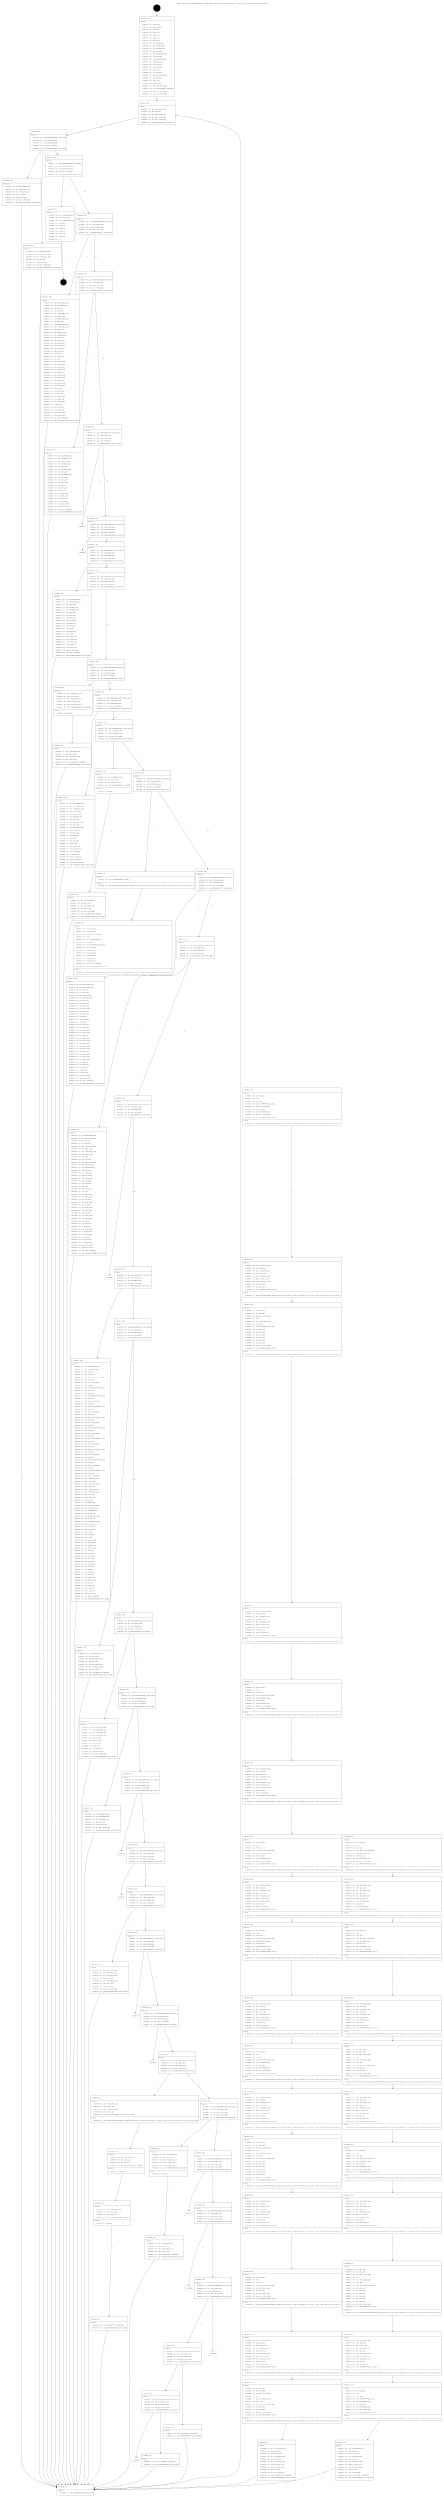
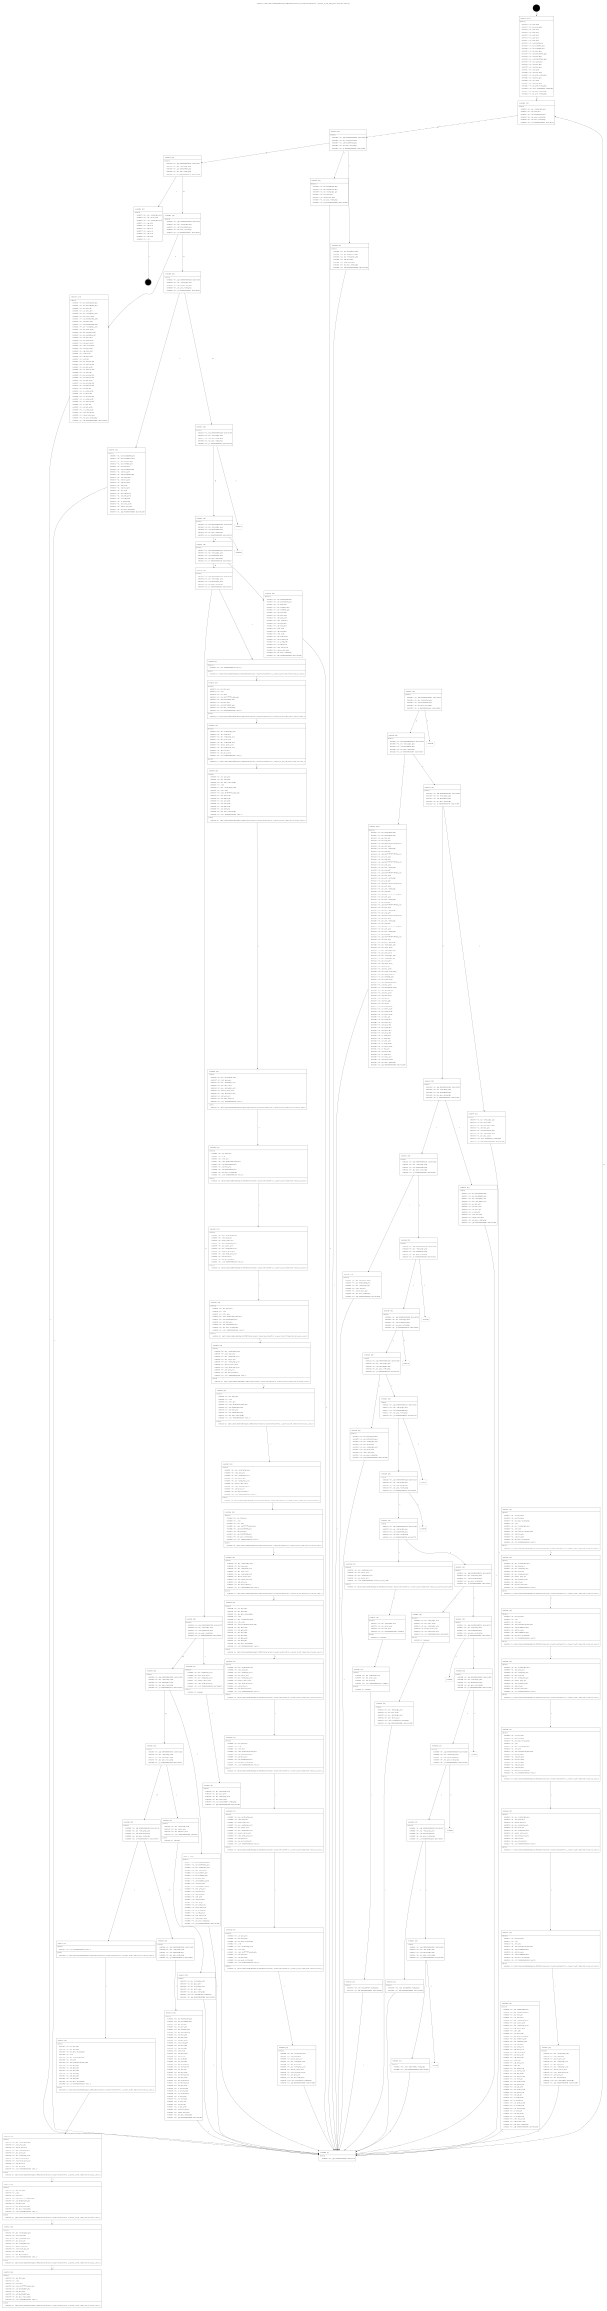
node "0x40240d [5]": added
node "0x4019c0 [28]": removed
node "0x401ff0 [39]": removed
node "0x401f50 [41]": added
